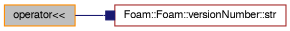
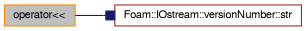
node "Foam::Foam::versionNumber::str": label "Foam::Foam::versionNumber::str" -> "Foam::IOstream::versionNumber::str"
